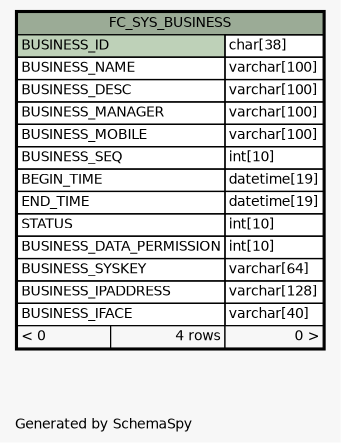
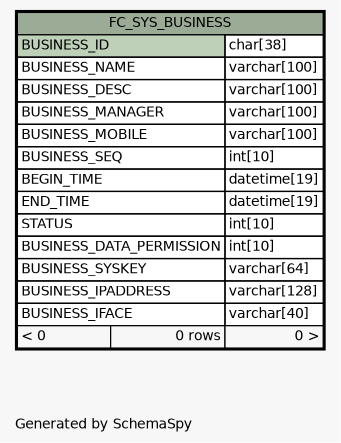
node "FC_SYS_BUSINESS": text "4 rows" -> "0 rows"
